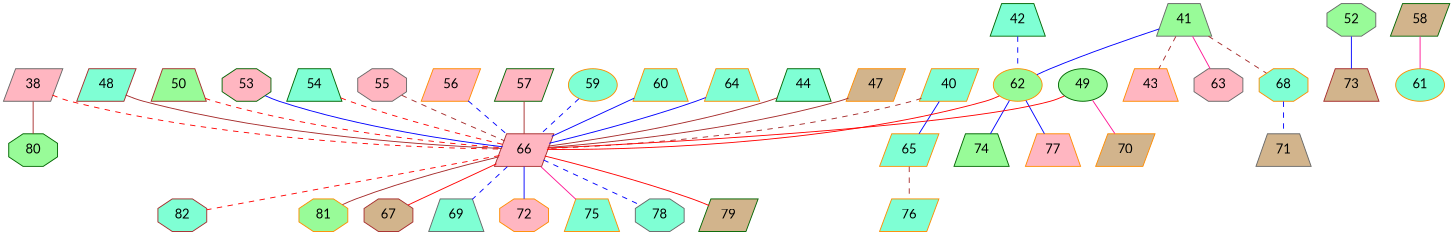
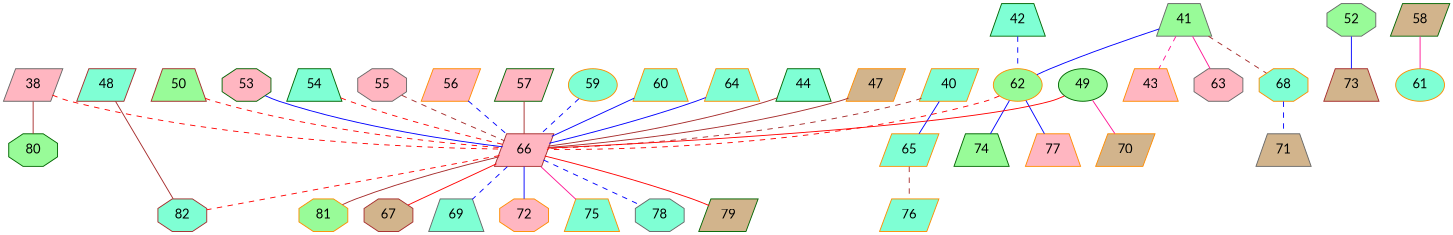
edge "41" -- "43": color brown -> deeppink
edge "48" -- "66": now "48" -- "82"
edge "62" -- "66": style solid -> dashed
